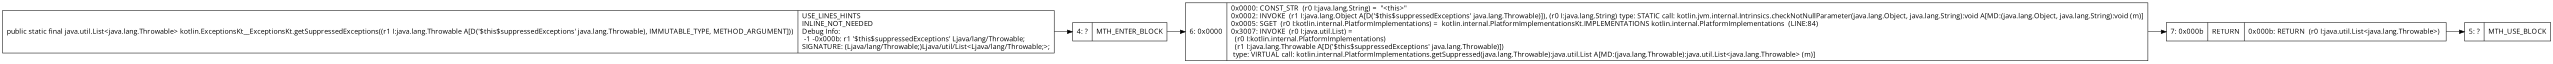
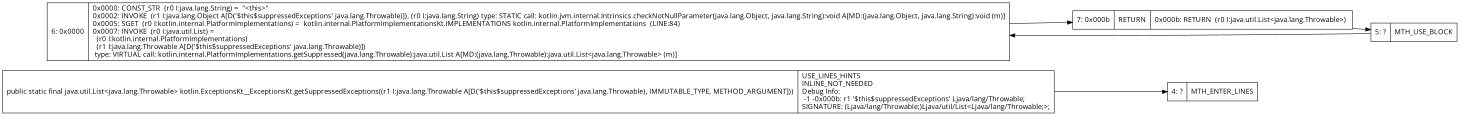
node "4: ?": text "MTH_ENTER_BLOCK" -> "MTH_ENTER_LINES"
edge "4: ?" -> "6: 0x0000": now "5: ?" -> "6: 0x0000"
node "6: 0x0000": text "0x3007: INVOKE  (r0 I:java.util.List) =" -> "0x0007: INVOKE  (r0 I:java.util.List) ="
